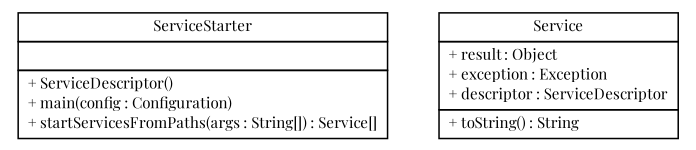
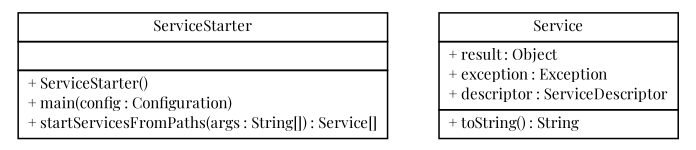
node "ServiceStarter": text "+ ServiceDescriptor()" -> "+ ServiceStarter()"
